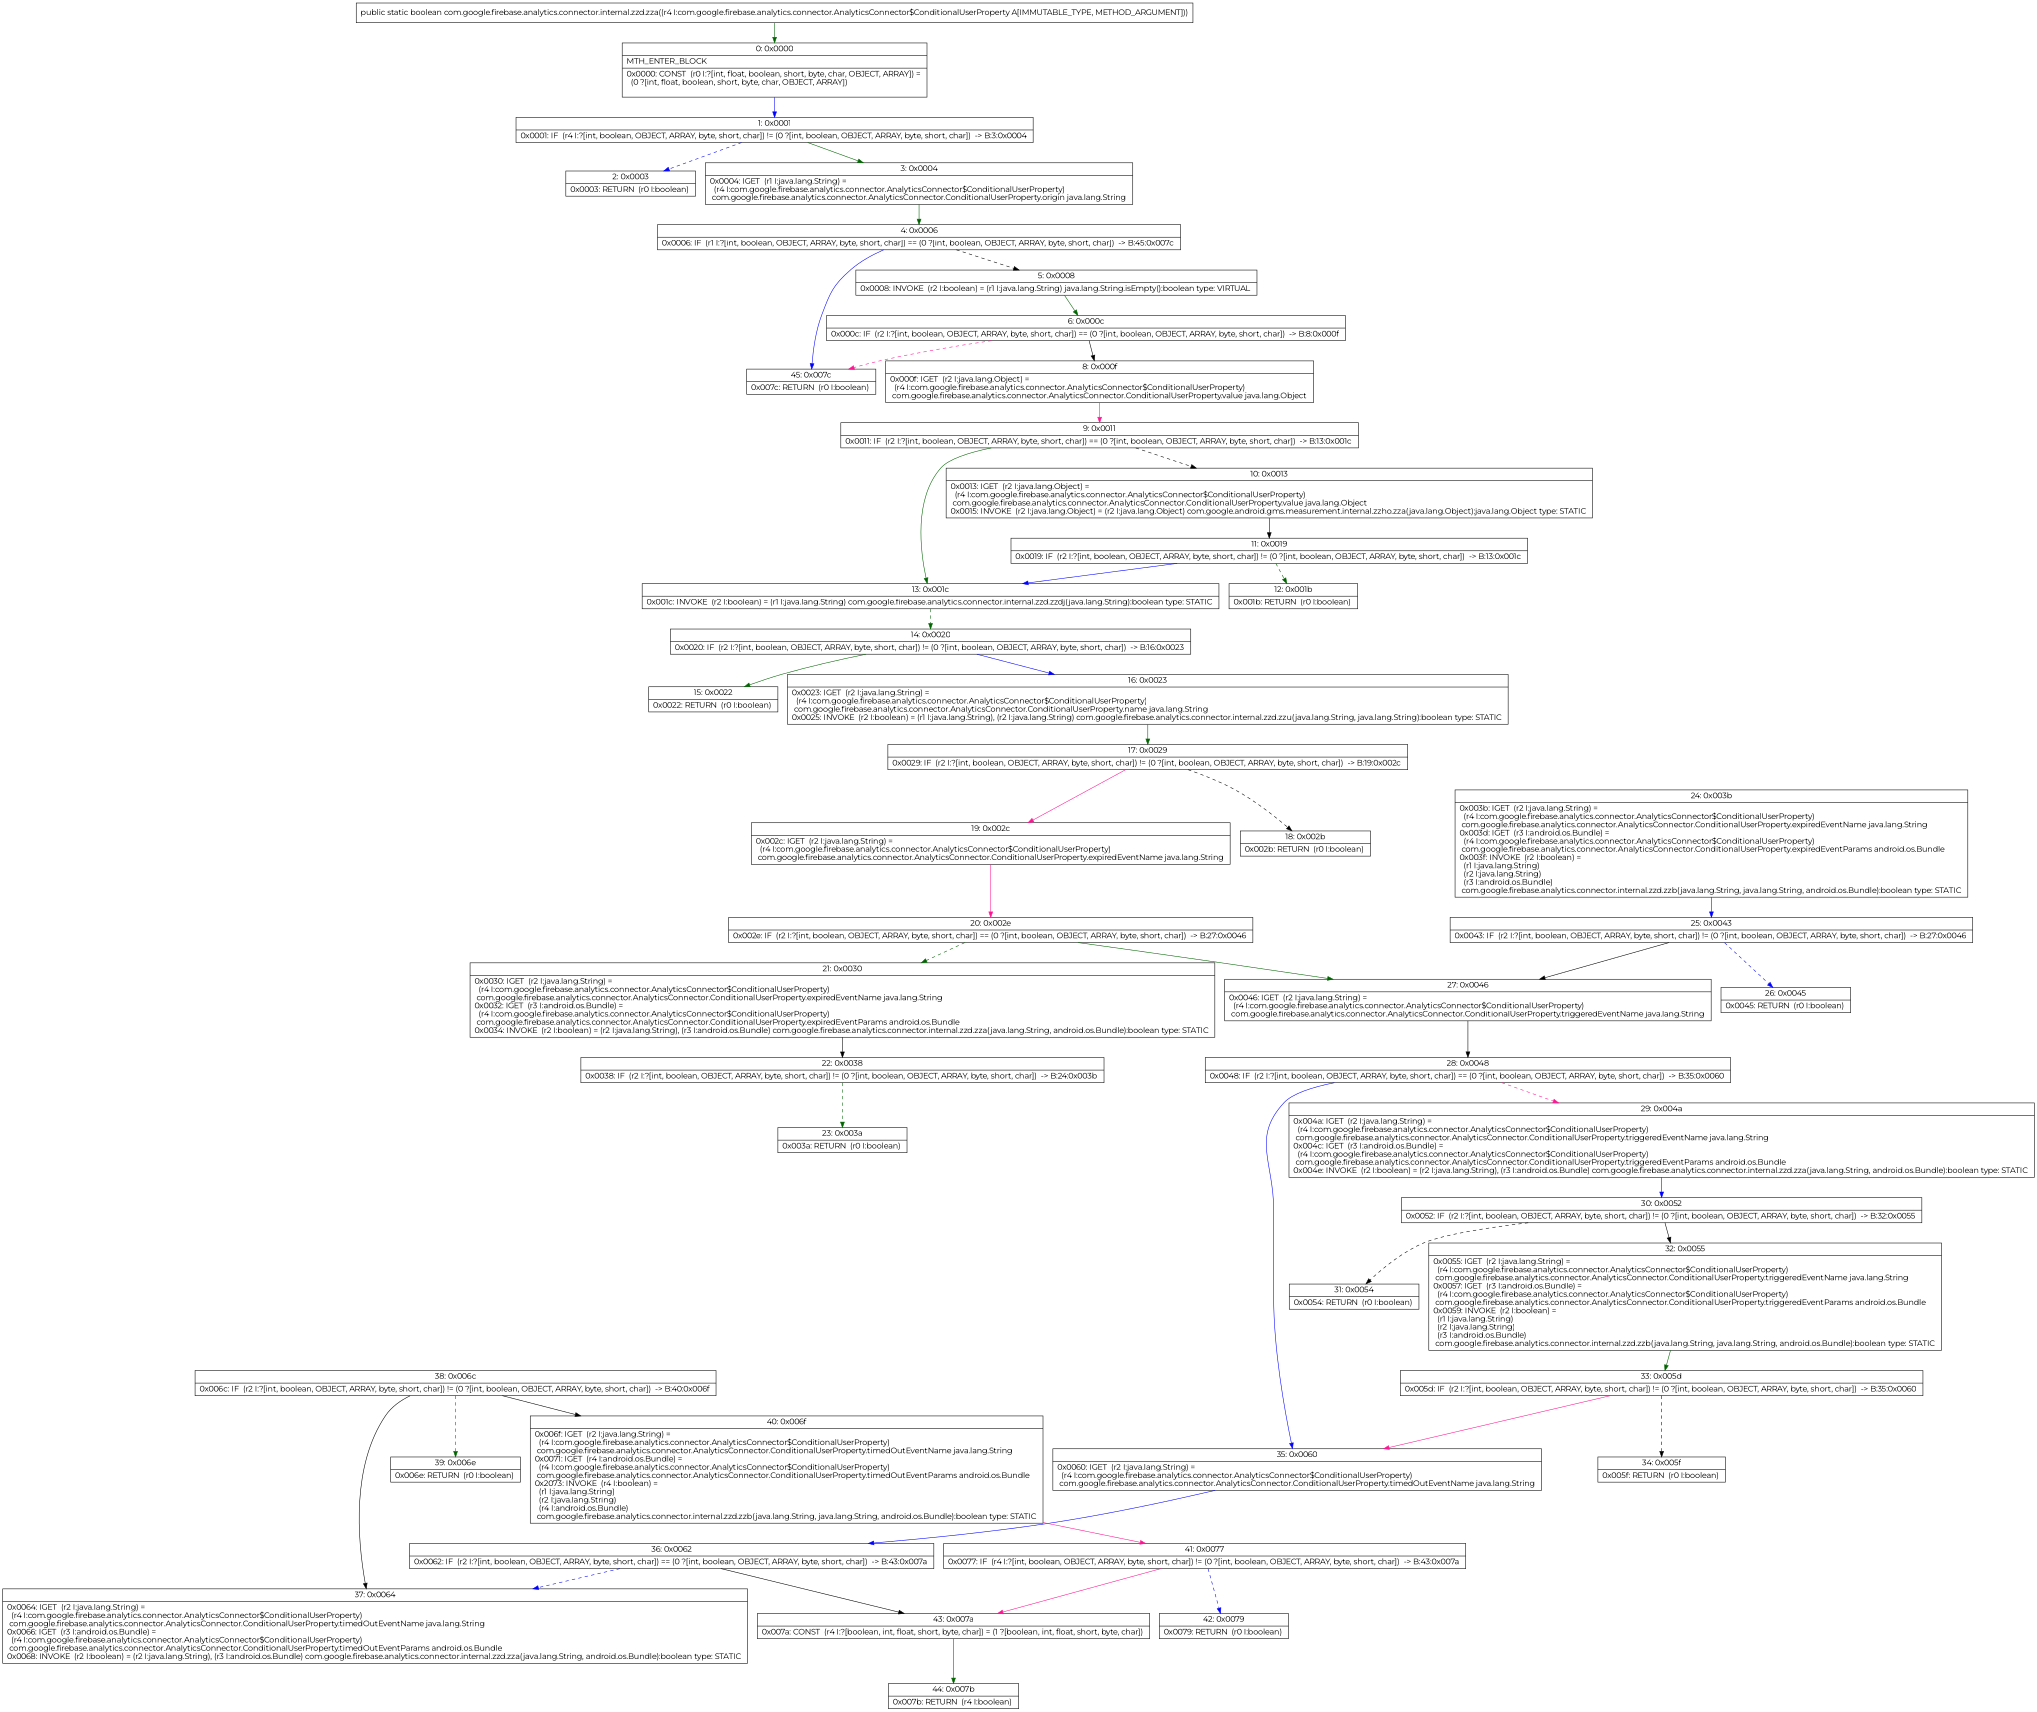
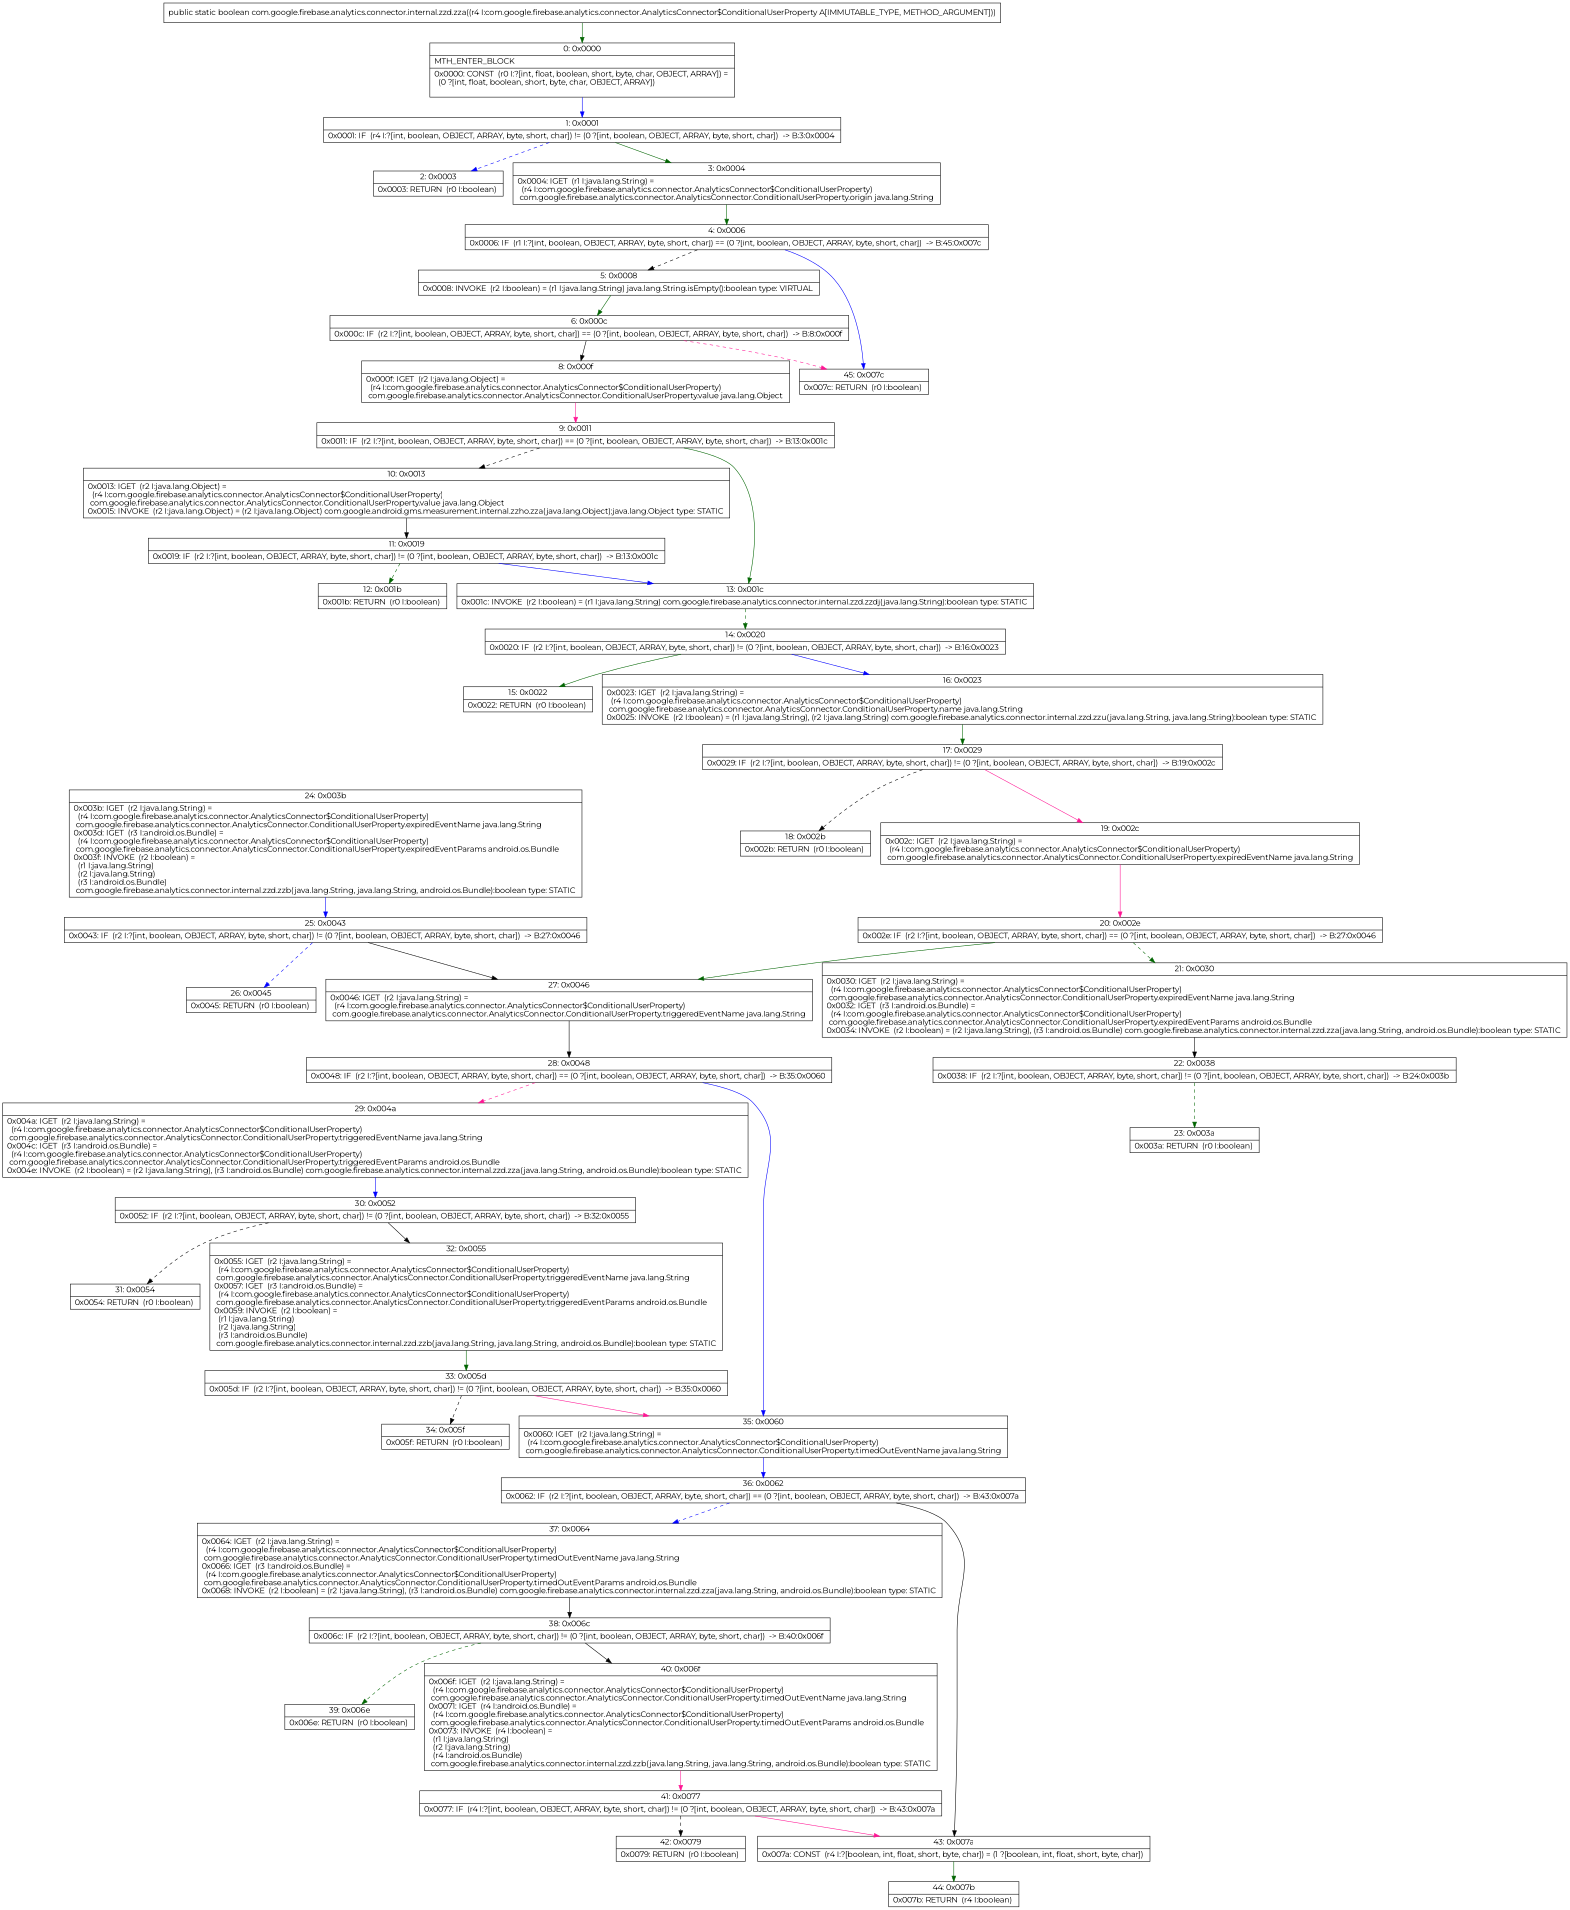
edge "38: 0x006c" -> "37: 0x0064": reversed
node "40: 0x006f": text "0x2073: INVOKE  (r4 I:boolean) =" -> "0x0073: INVOKE  (r4 I:boolean) ="
edge "41: 0x0077" -> "42: 0x0079": color blue -> black
